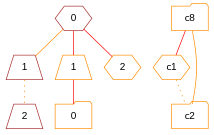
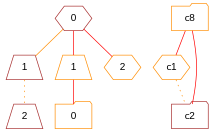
edge "c8" -- "c2": color darkorange -> red
node "c2": color darkorange -> brown
